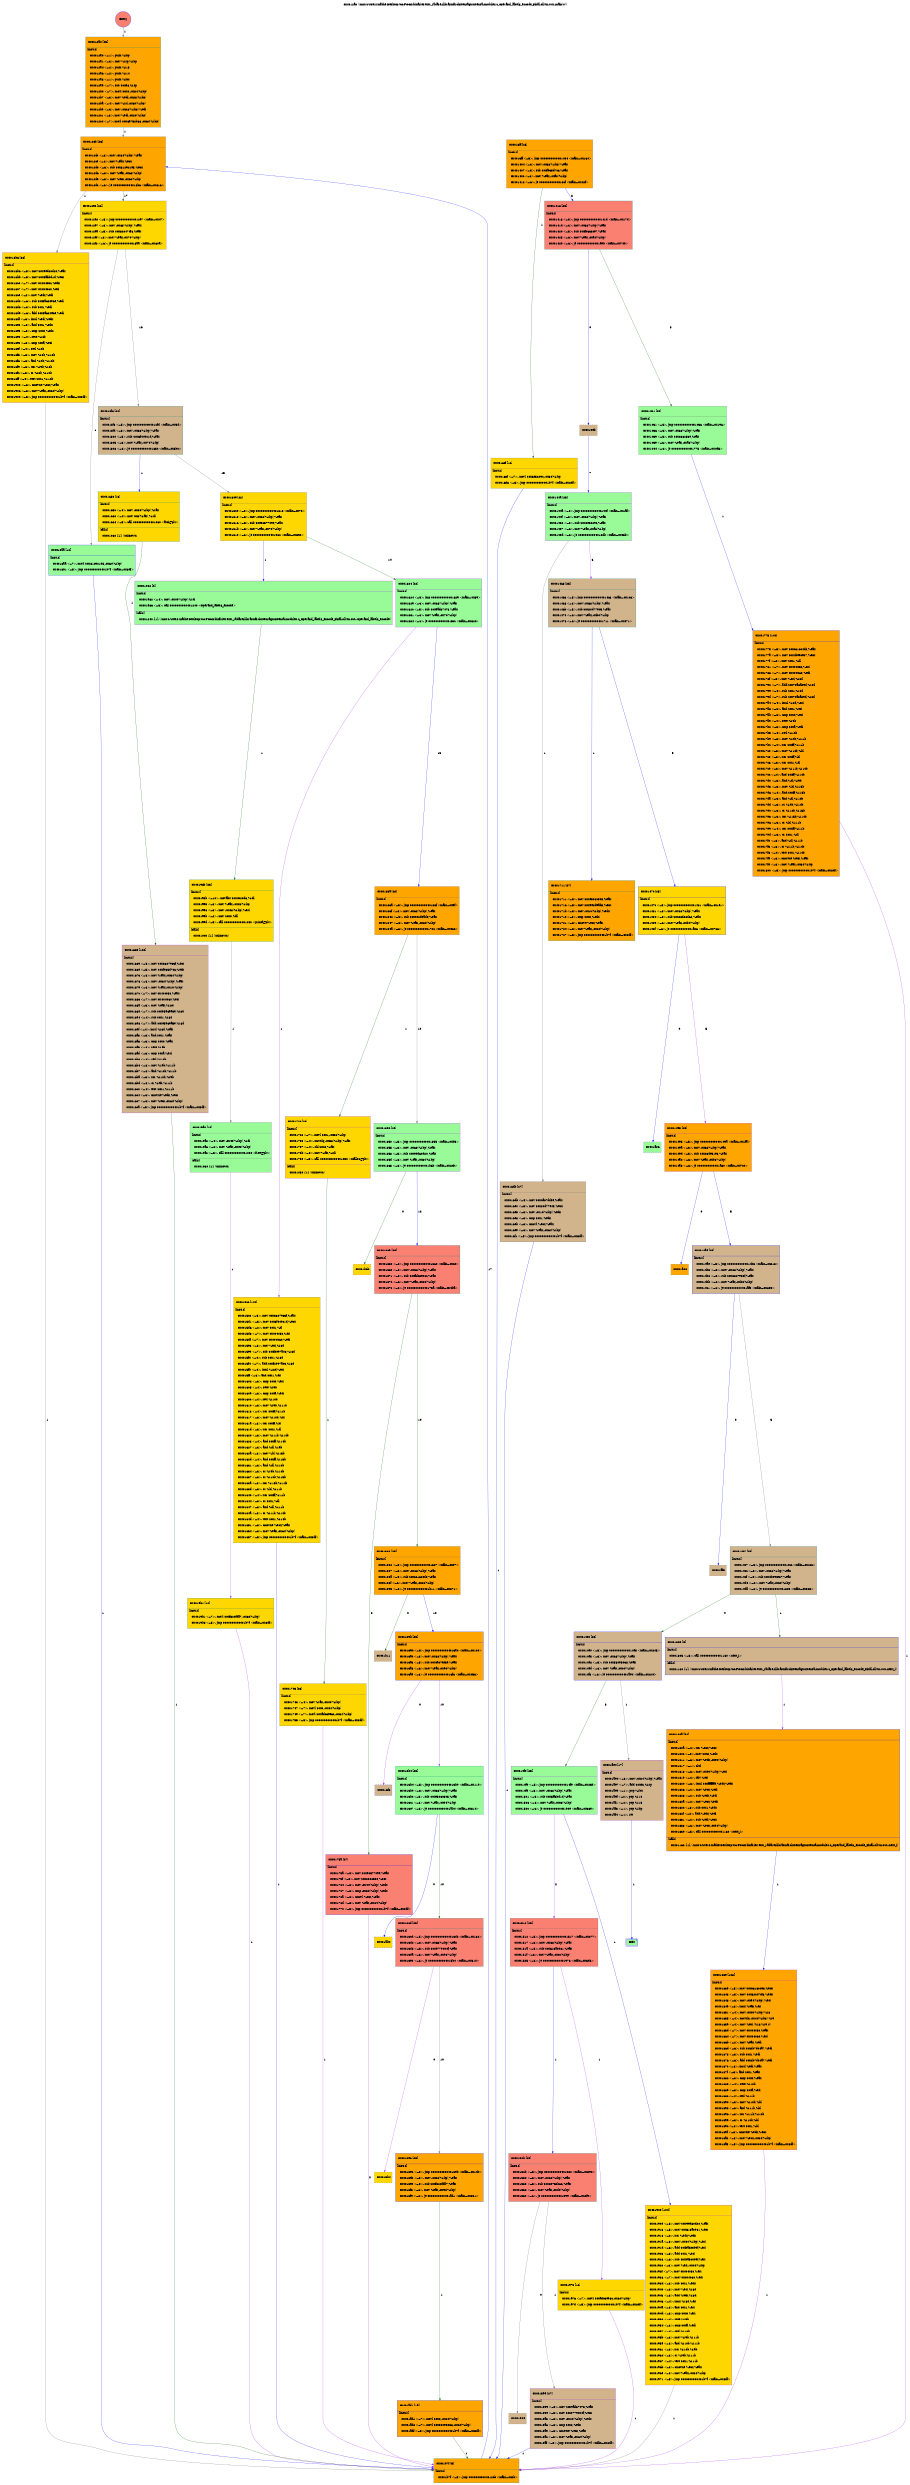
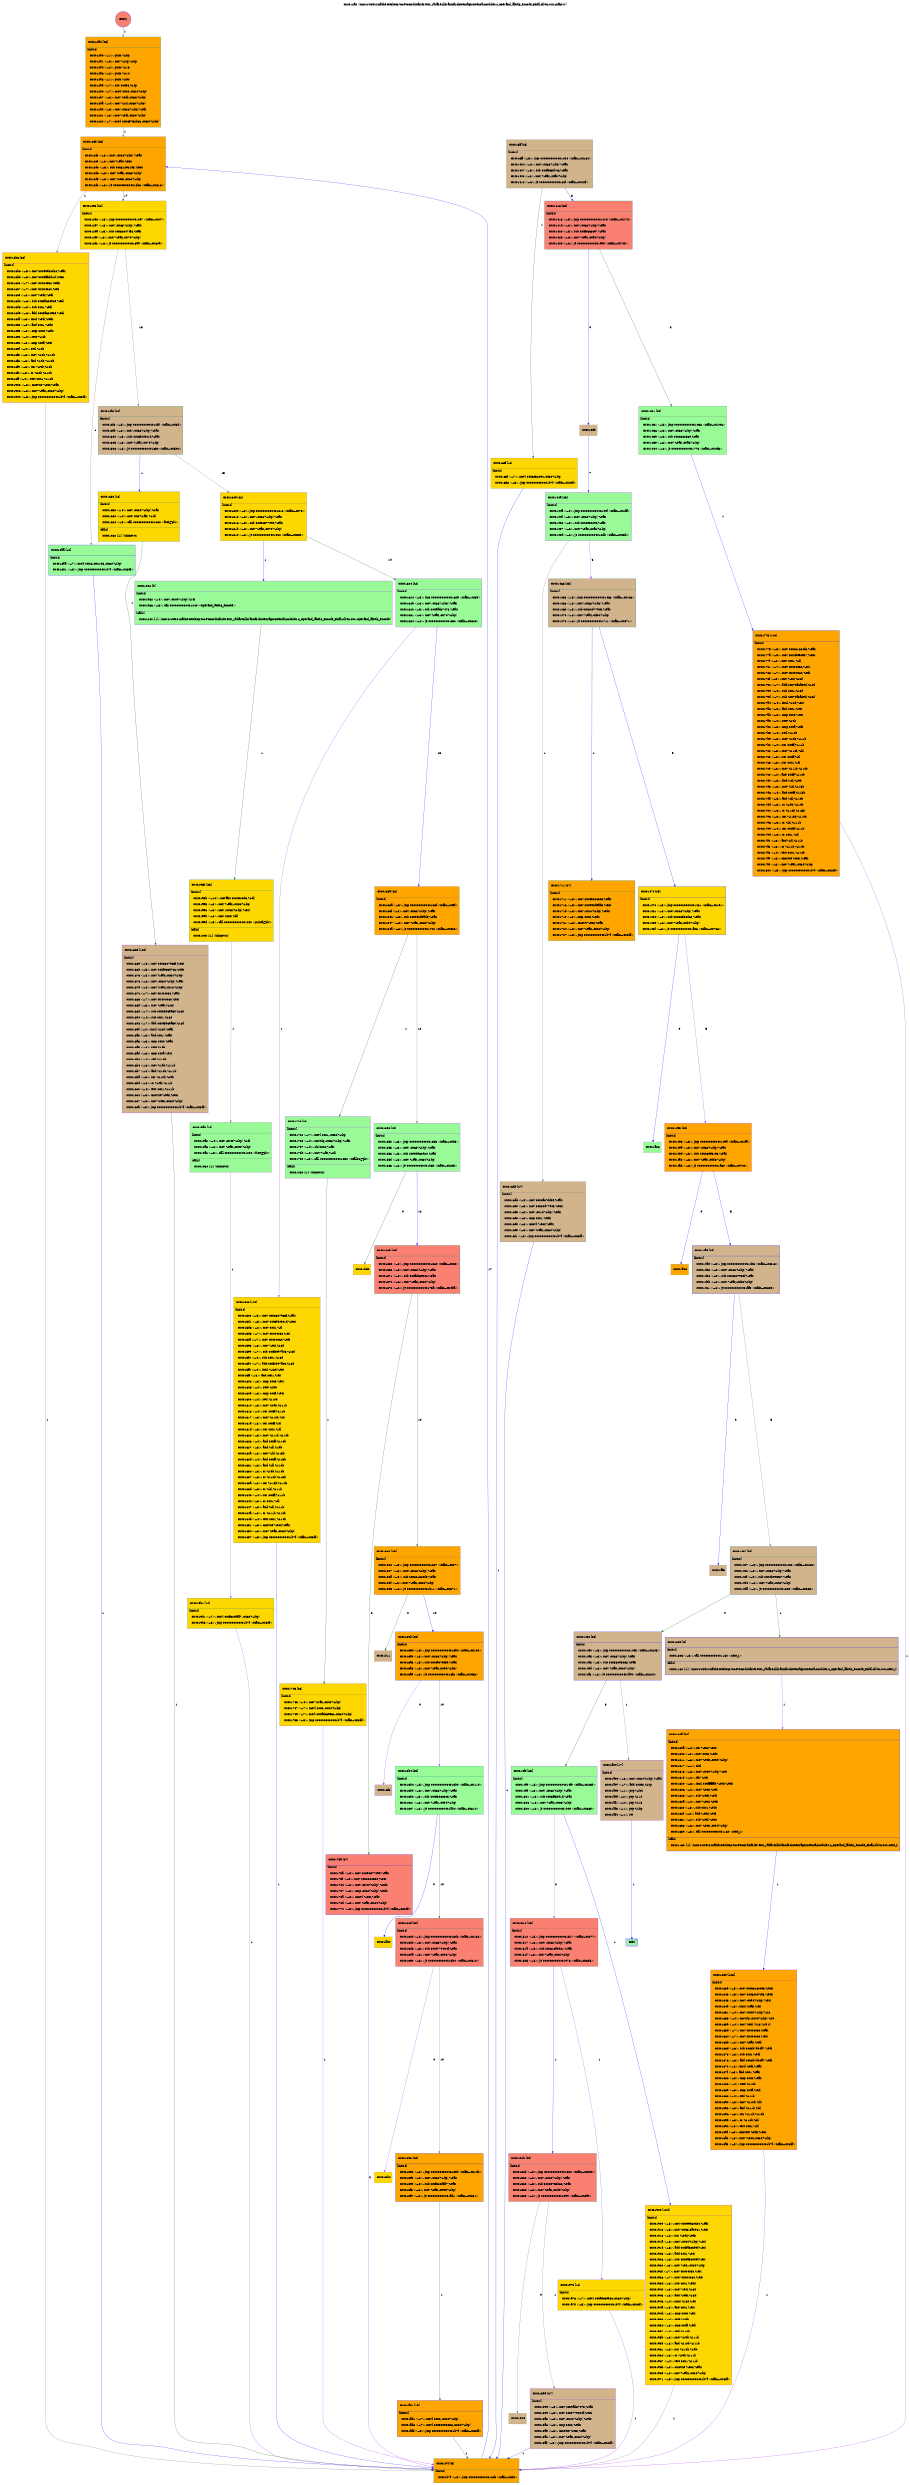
node "0x4013ff [25]": fillcolor orange -> tan
node "0x40172c [23]": fillcolor gold -> palegreen
